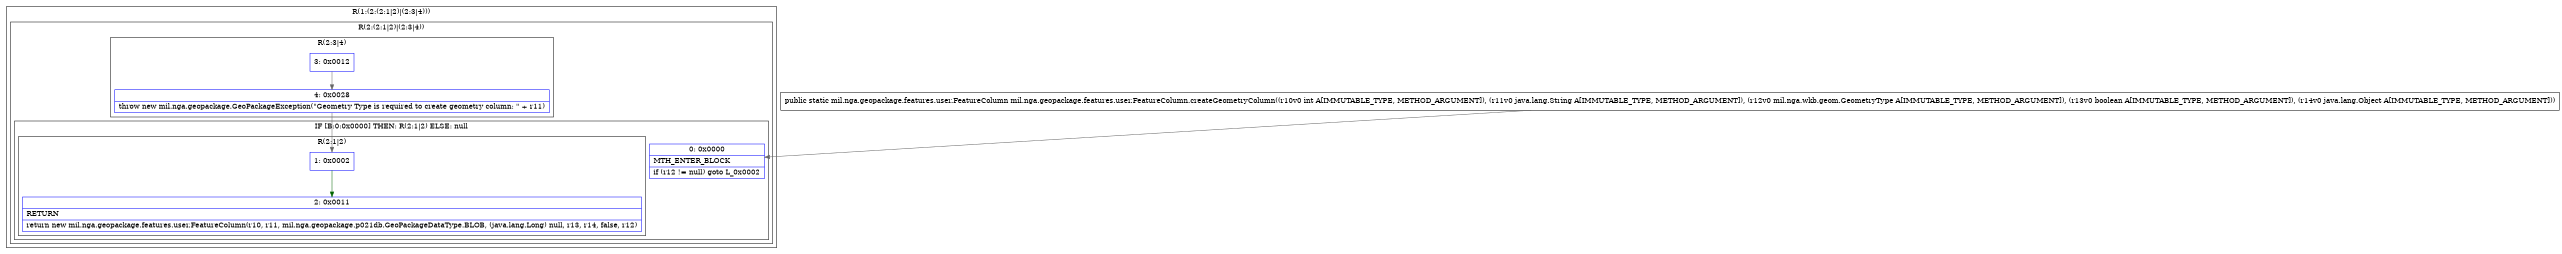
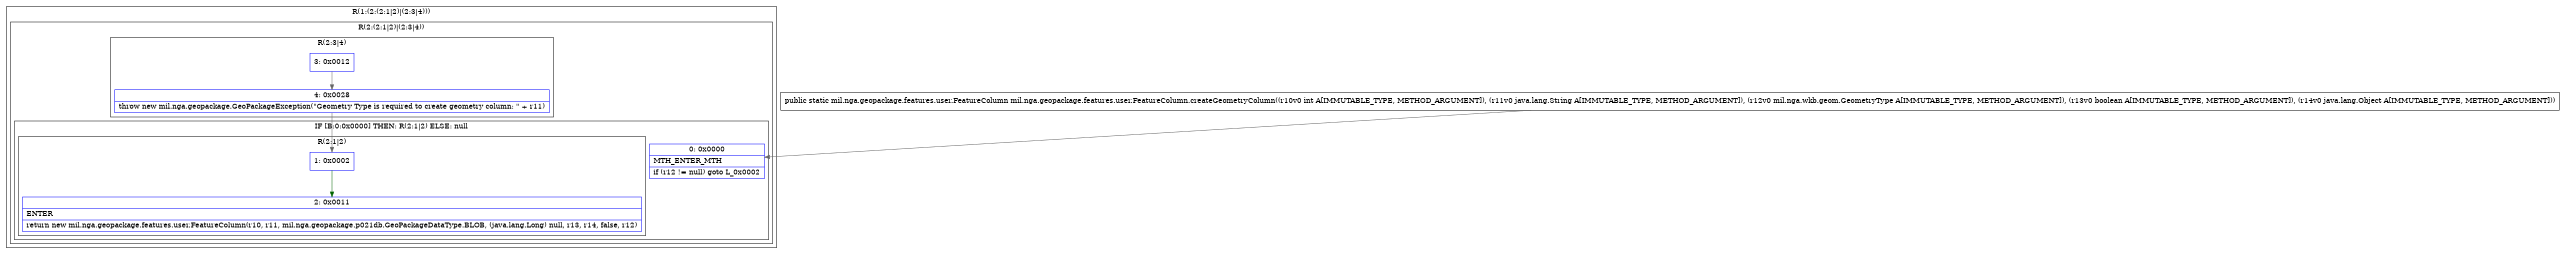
node "0: 0x0000": text "MTH_ENTER_BLOCK" -> "MTH_ENTER_MTH"
node "2: 0x0011": text "RETURN" -> "ENTER"
